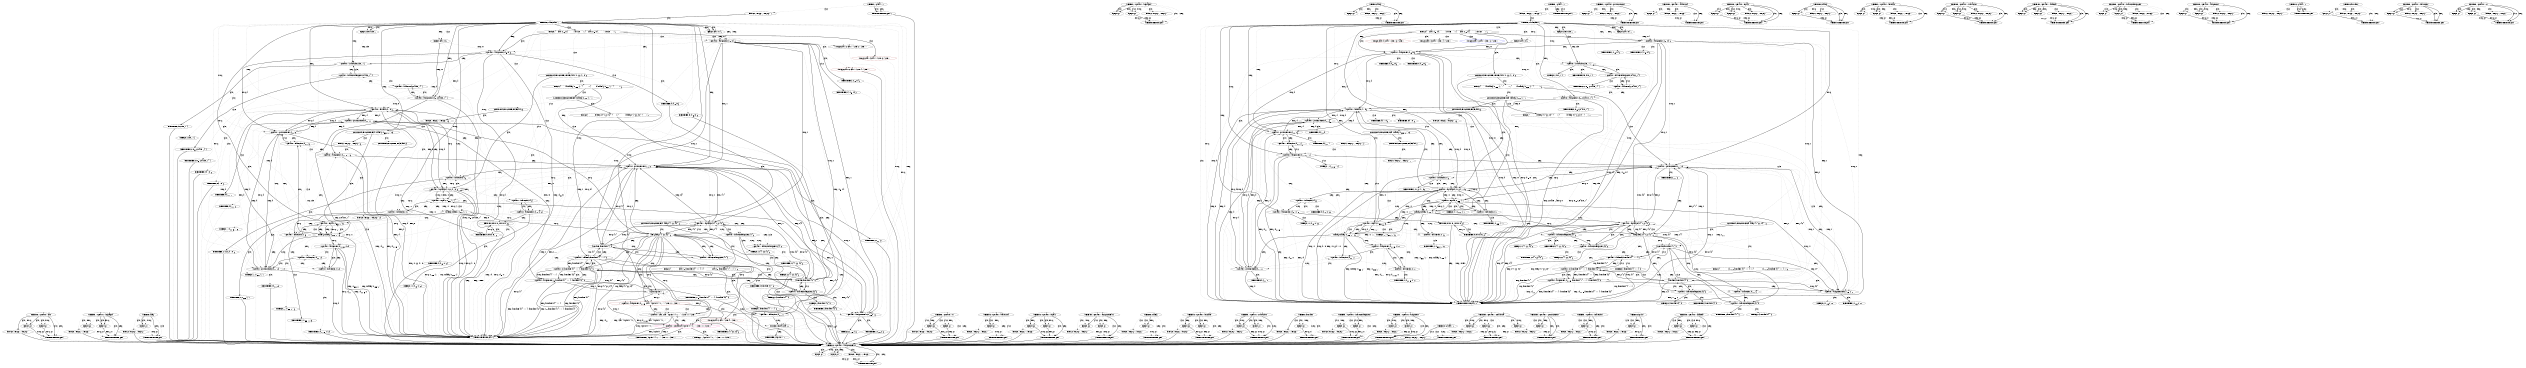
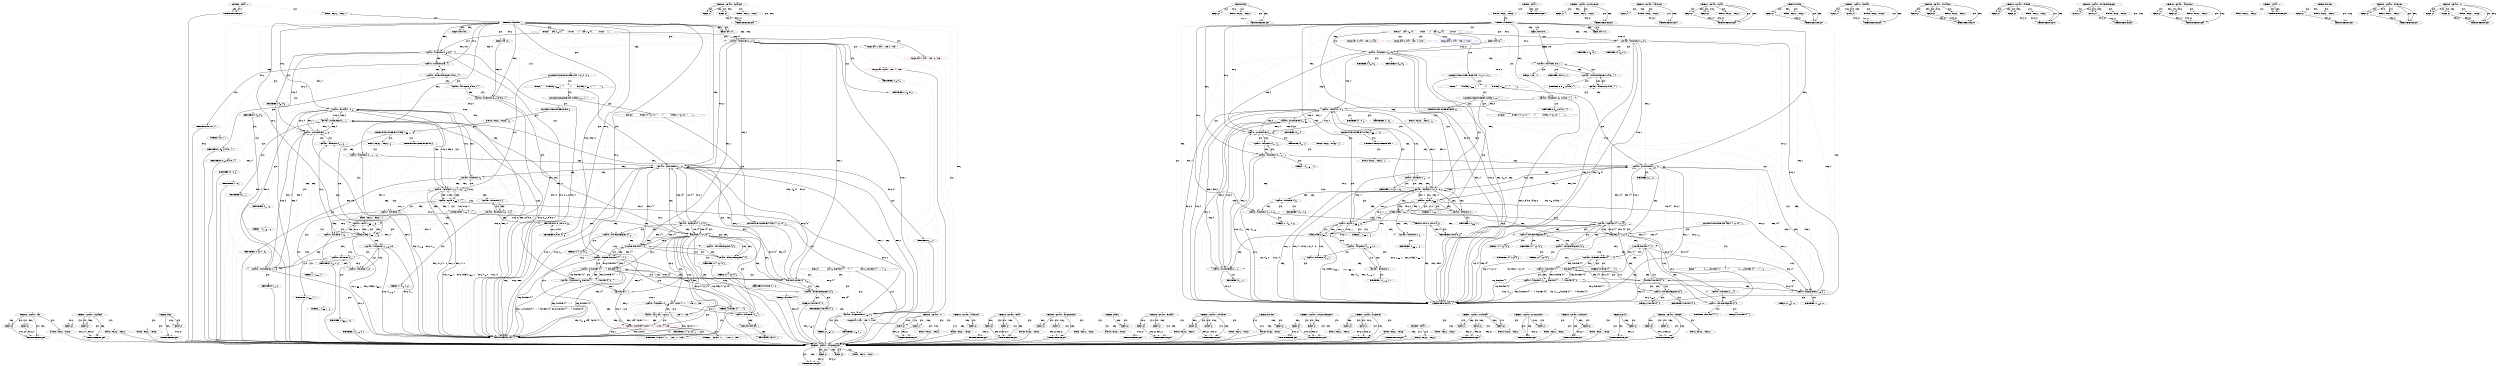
node "(IDENTIFIER,t,t = from_hex(s[1]) << 4 | from_hex(s[2]))": removed
edge "(IDENTIFIER,t,isprint(t))" -> "(isprint,isprint(t))": reversed
